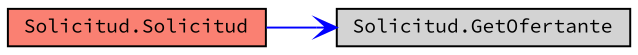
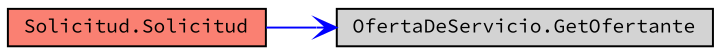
node "Solicitud.GetOfertante": label "Solicitud.GetOfertante" -> "OfertaDeServicio.GetOfertante"
